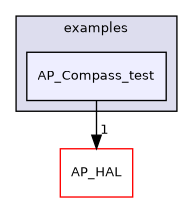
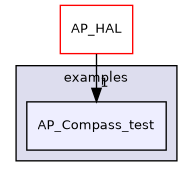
edge "AP_Compass_test" -> "AP_HAL": reversed
